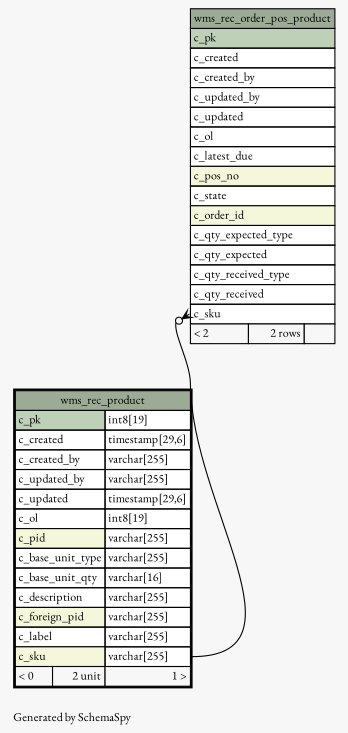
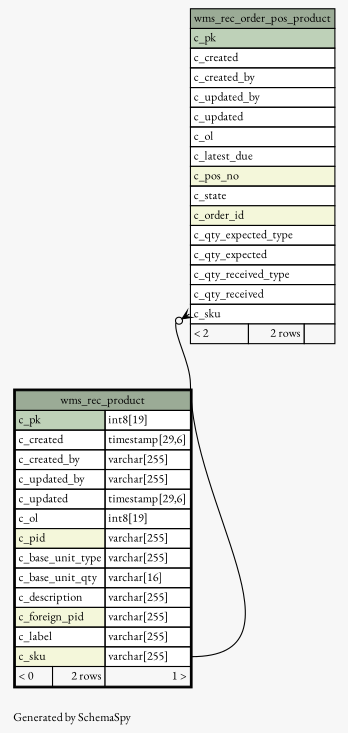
node "wms_rec_product": text "2 unit" -> "2 rows"
